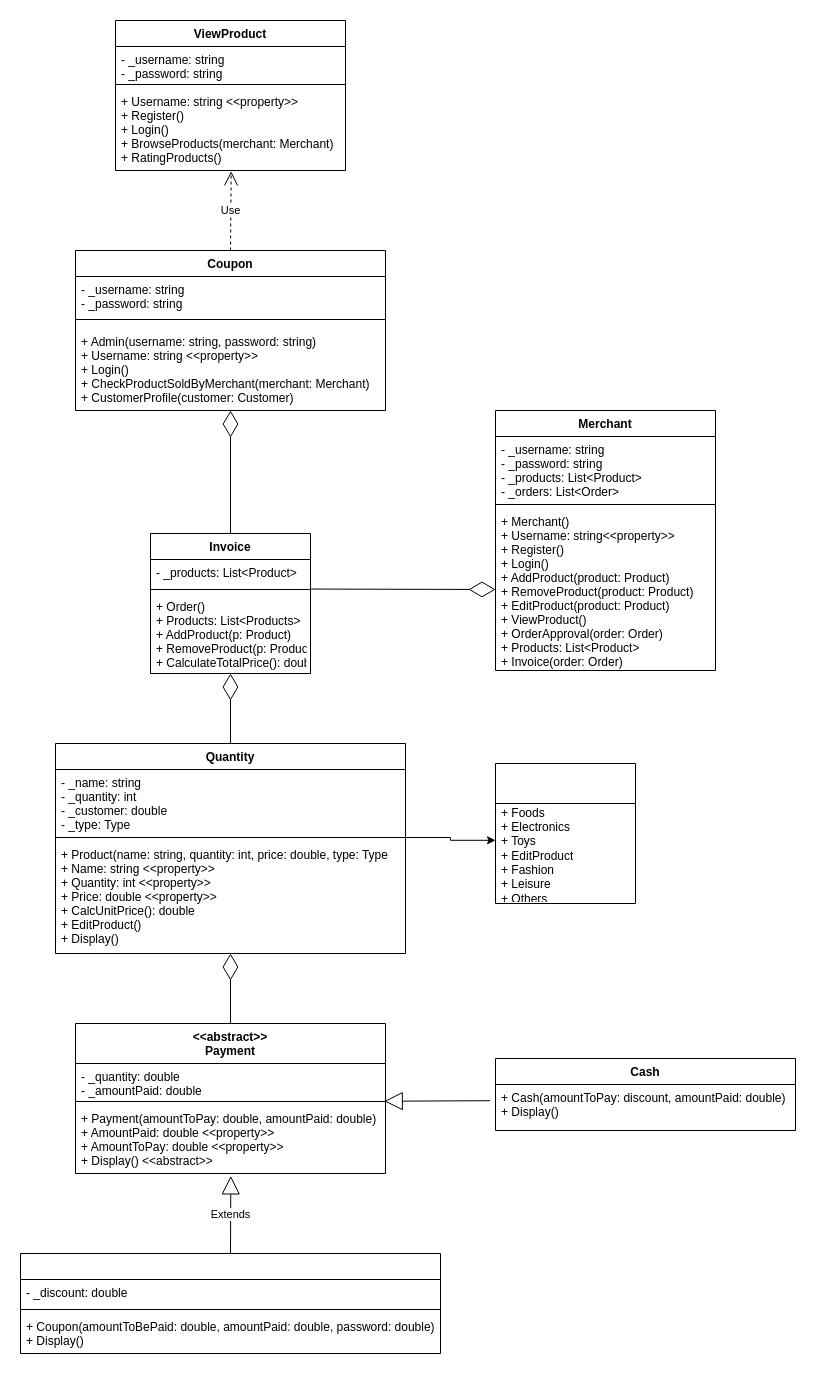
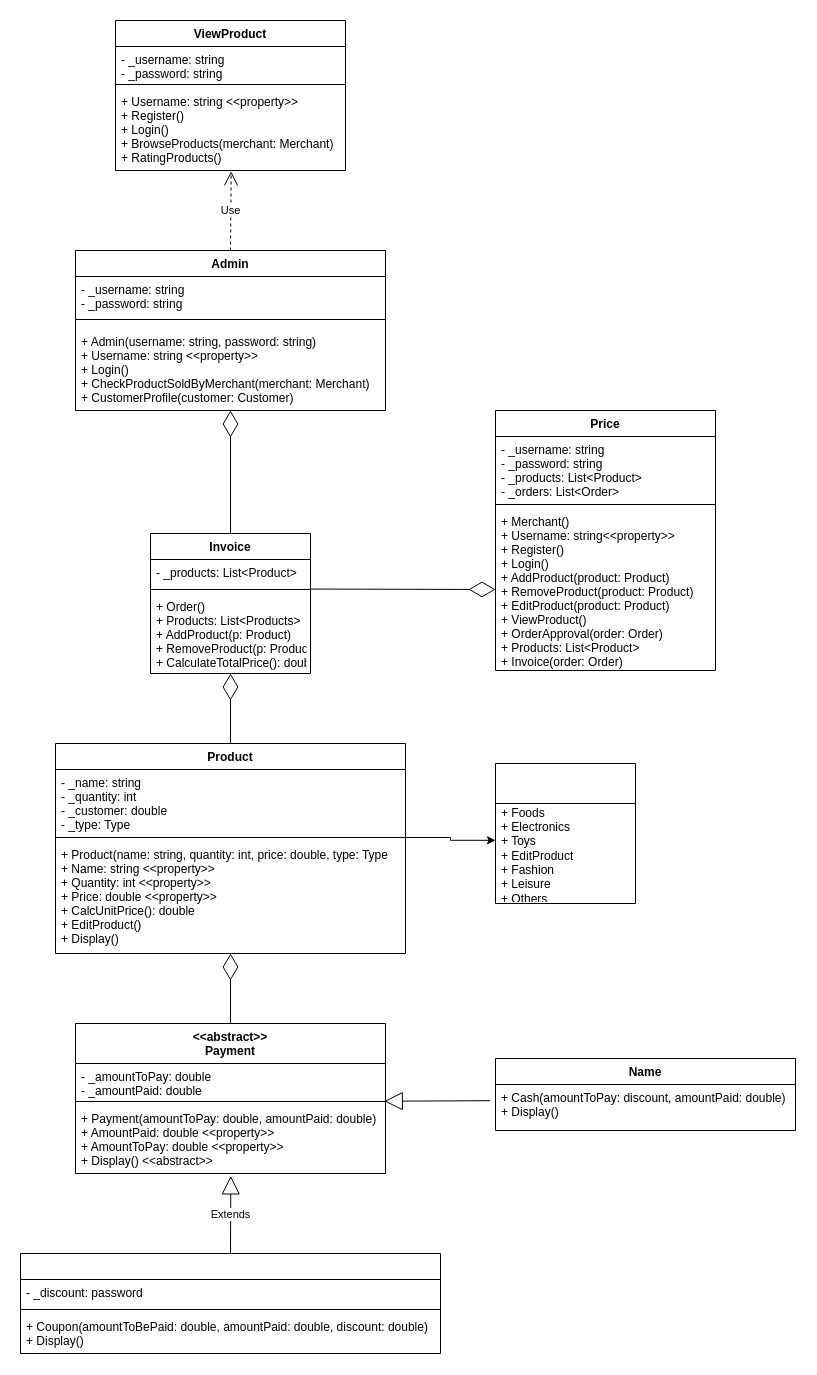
node "Coupon": label "Coupon" -> "Admin"
node "Merchant": label "Merchant" -> "Price"
node "Quantity": label "Quantity" -> "Product"
node "Cash": label "Cash" -> "Name"
node "- _quantity: double - _amountPaid: double": label "- _quantity: double - _amountPaid: double" -> "- _amountToPay: double - _amountPaid: double"
node "- _discount: double": label "- _discount: double" -> "- _discount: password"
node "+ Coupon(amountToBePaid: double, amountPaid: double, password: double) + Display()": label "+ Coupon(amountToBePaid: double, amountPaid: double, password: double) + Display()" -> "+ Coupon(amountToBePaid: double, amountPaid: double, discount: double) + Display()"
